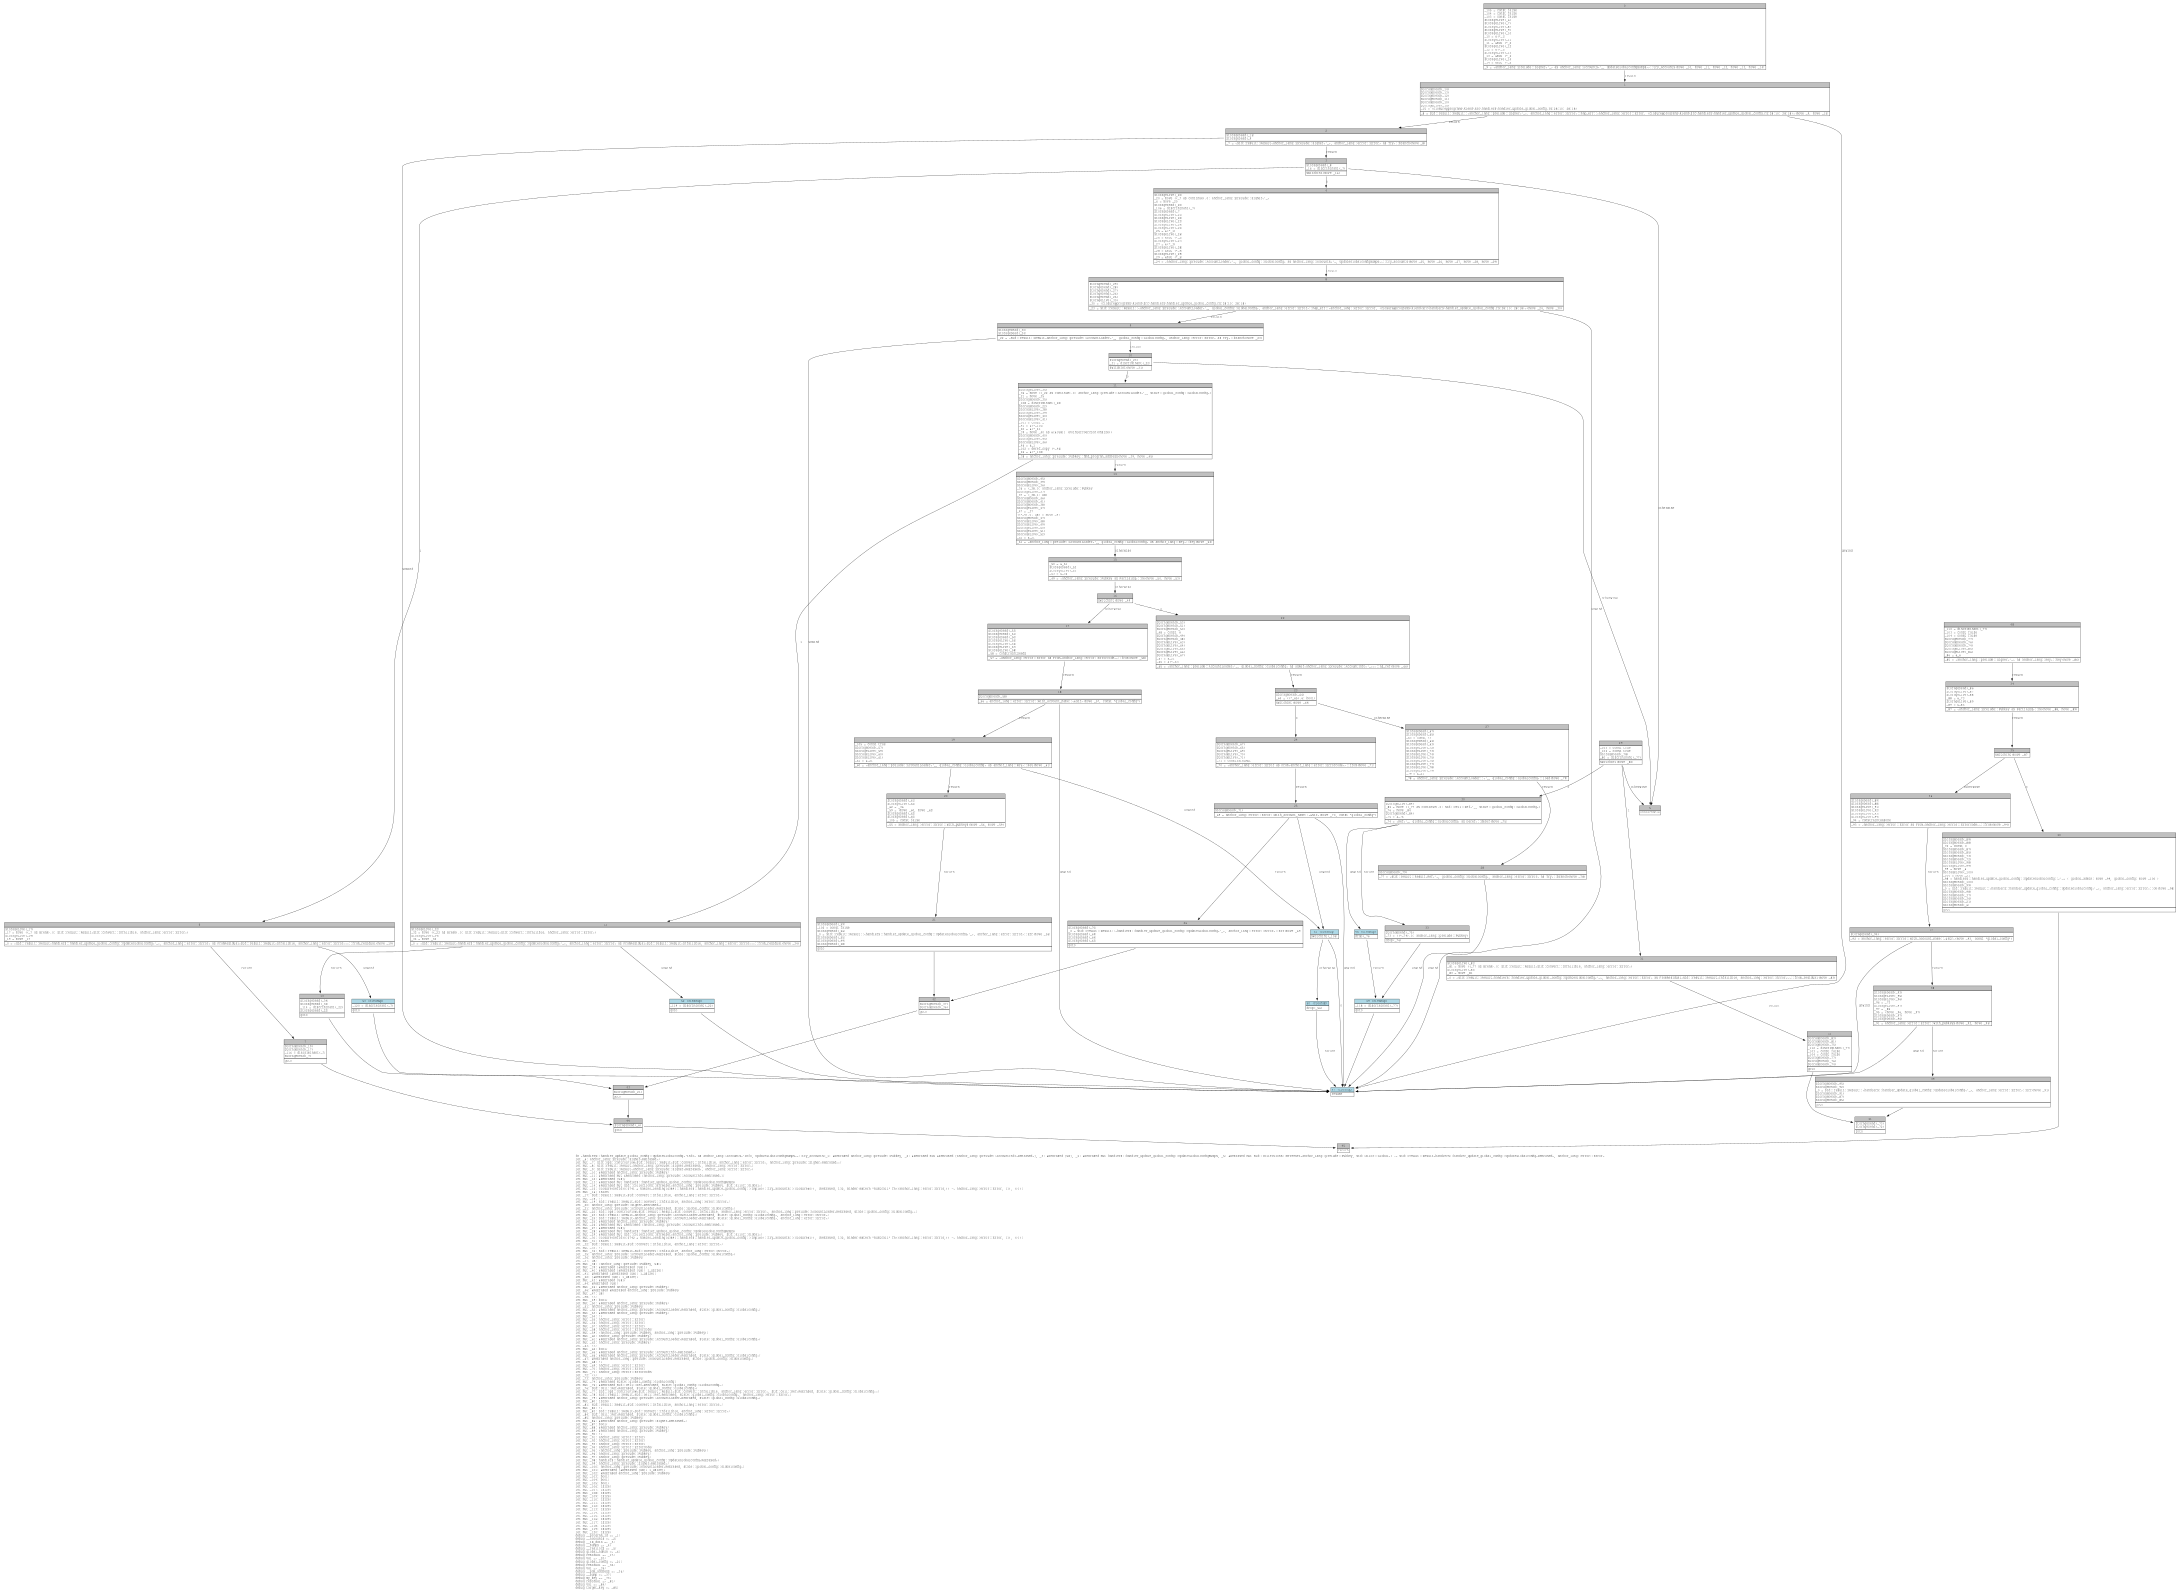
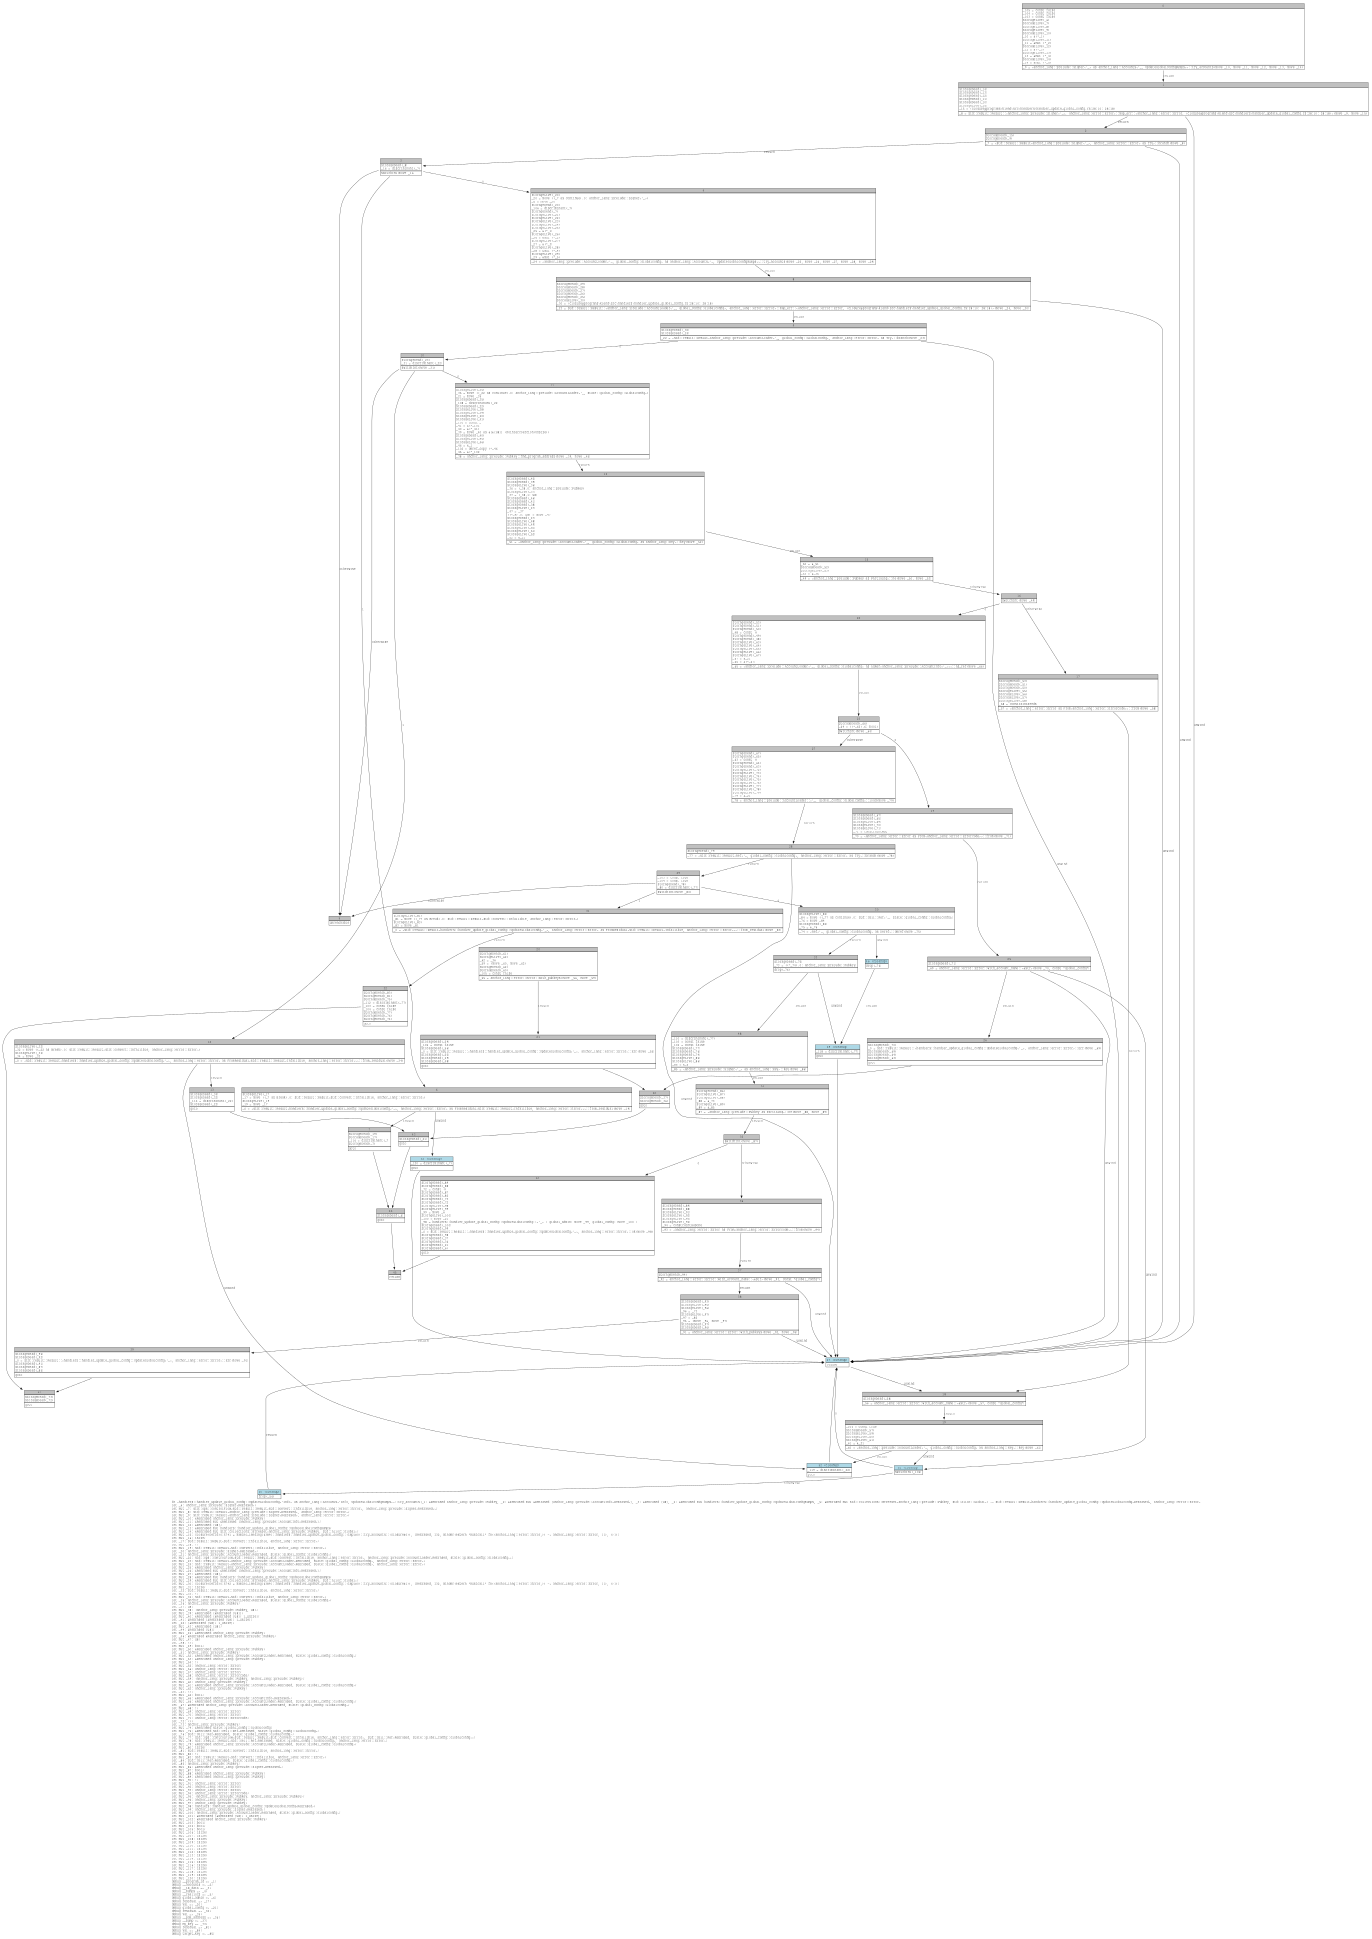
edge "9" -> "10": label "return" -> "0"
edge "14" -> "15": label "otherwise" -> "return"
edge "11" -> "12": now "10" -> "12"
edge "19" -> "20": now "19" -> "52 (cleanup)"
edge "28" -> "29": added, label "return"
edge "33" -> "48": added, label "return"
edge "18" -> "47 (cleanup)": reversed
